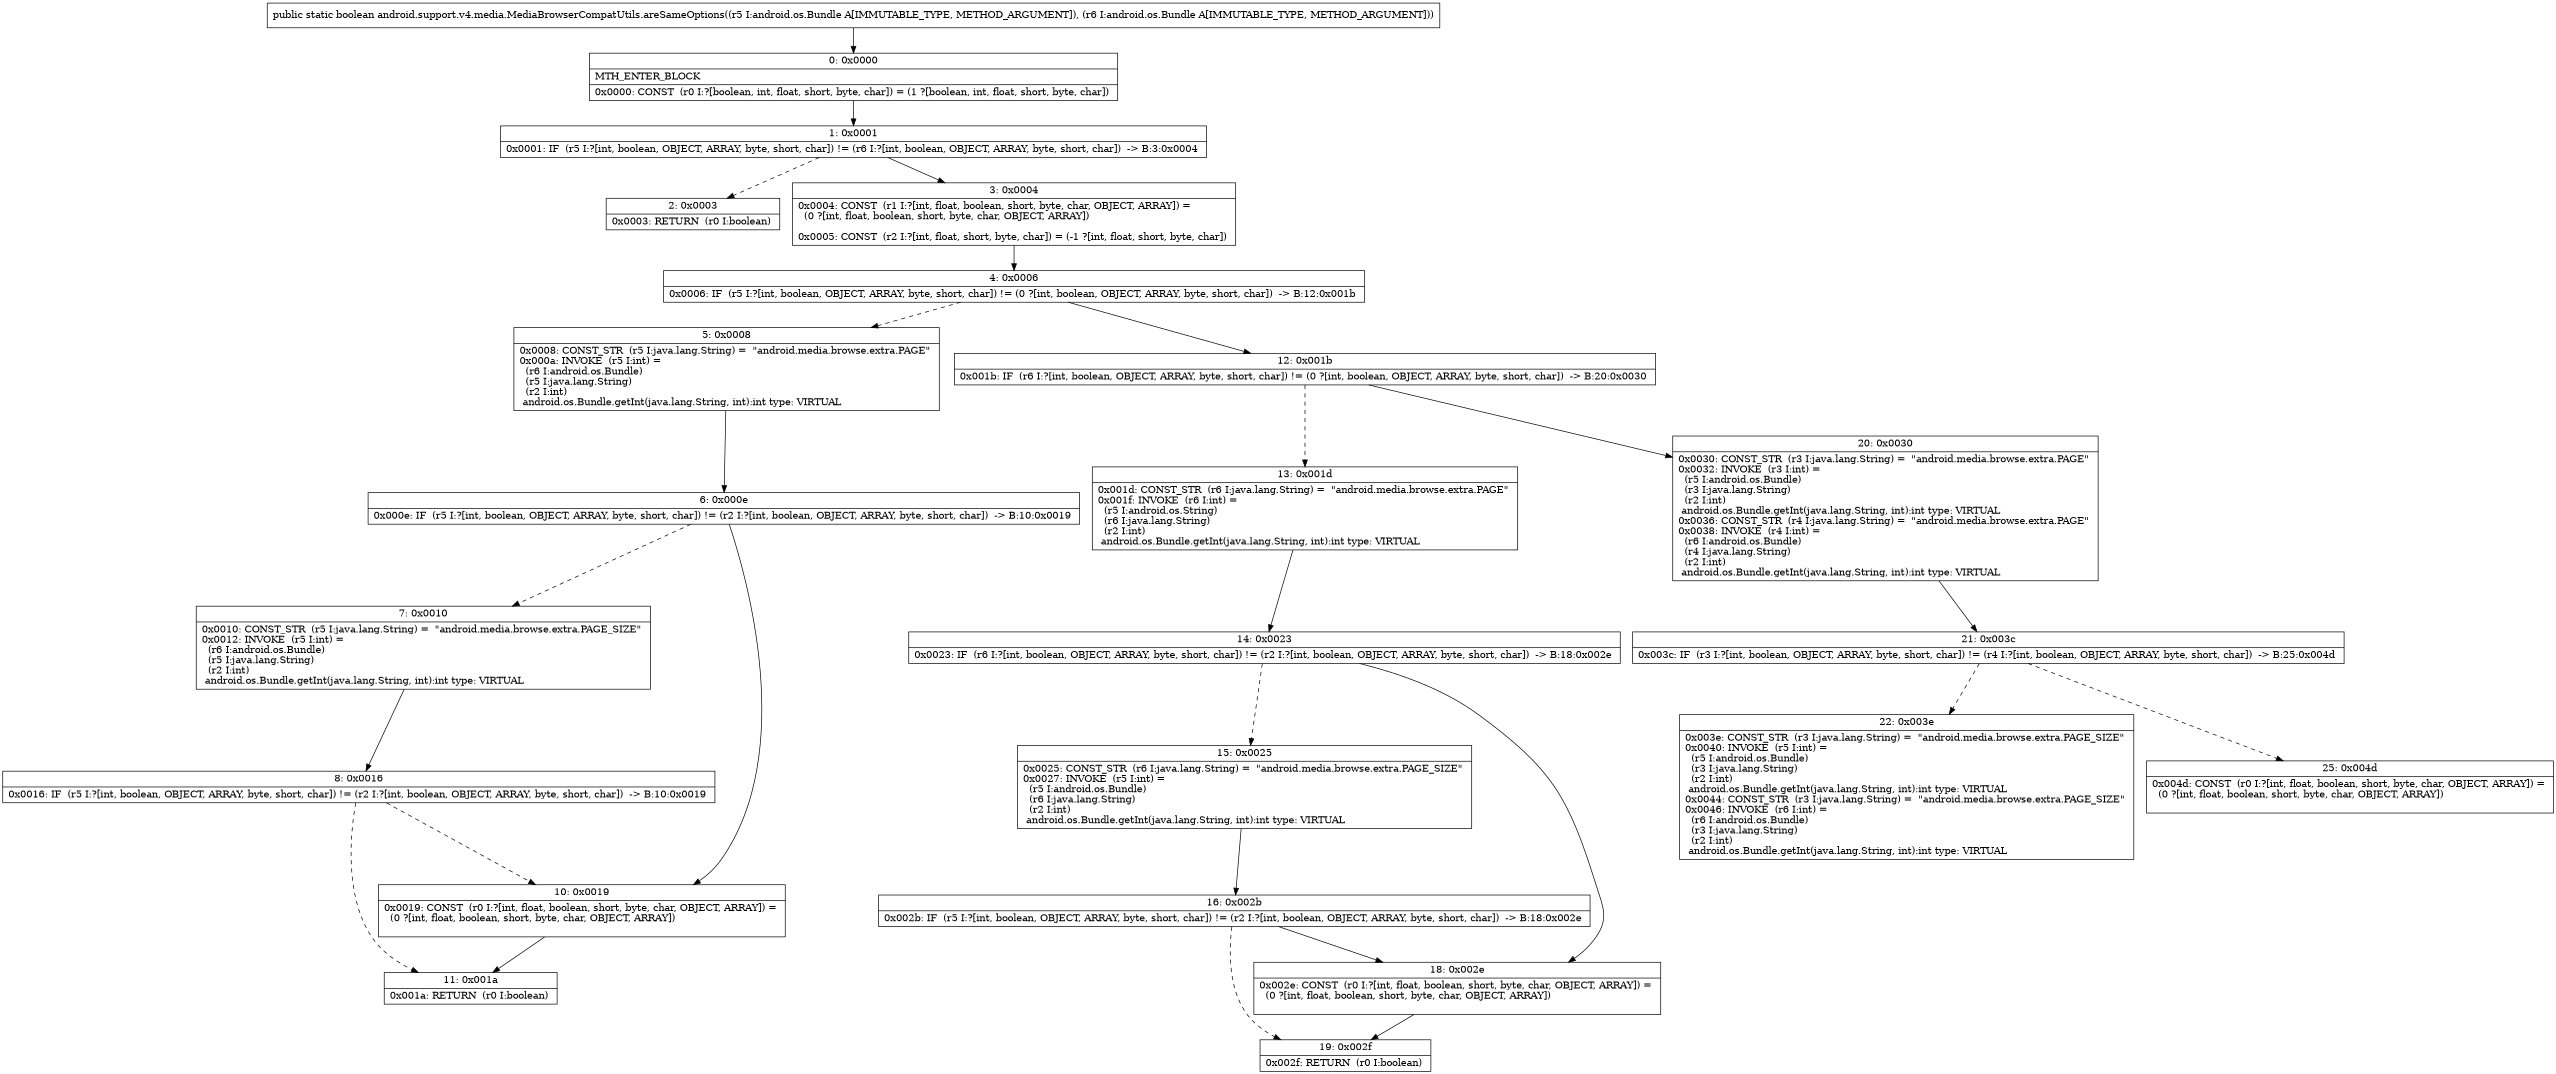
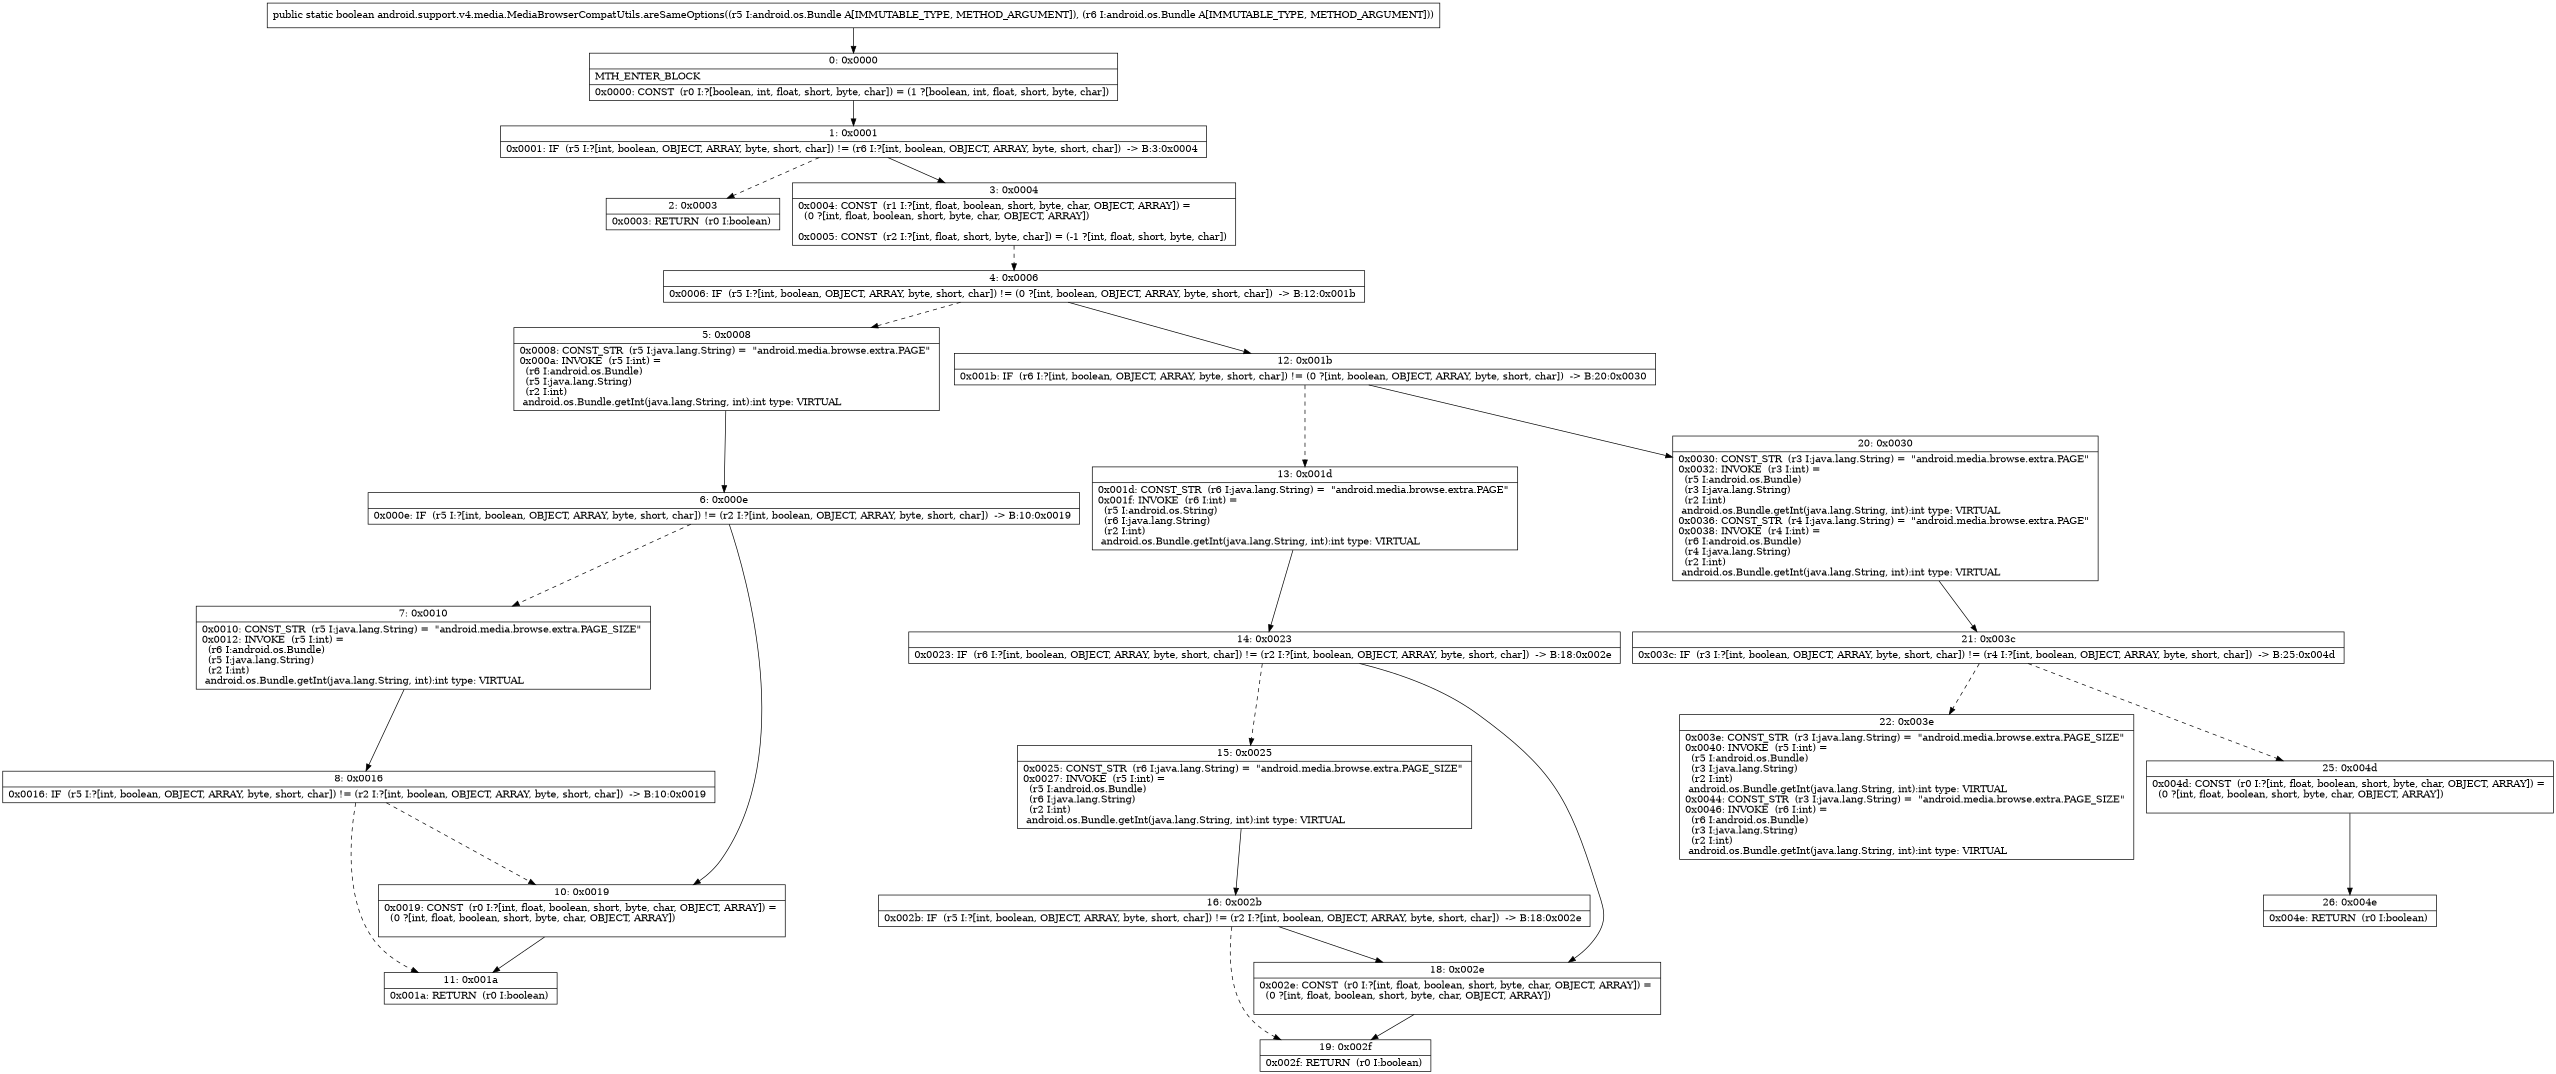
edge "3: 0x0004" -> "4: 0x0006": style solid -> dashed
node "26: 0x004e": added
